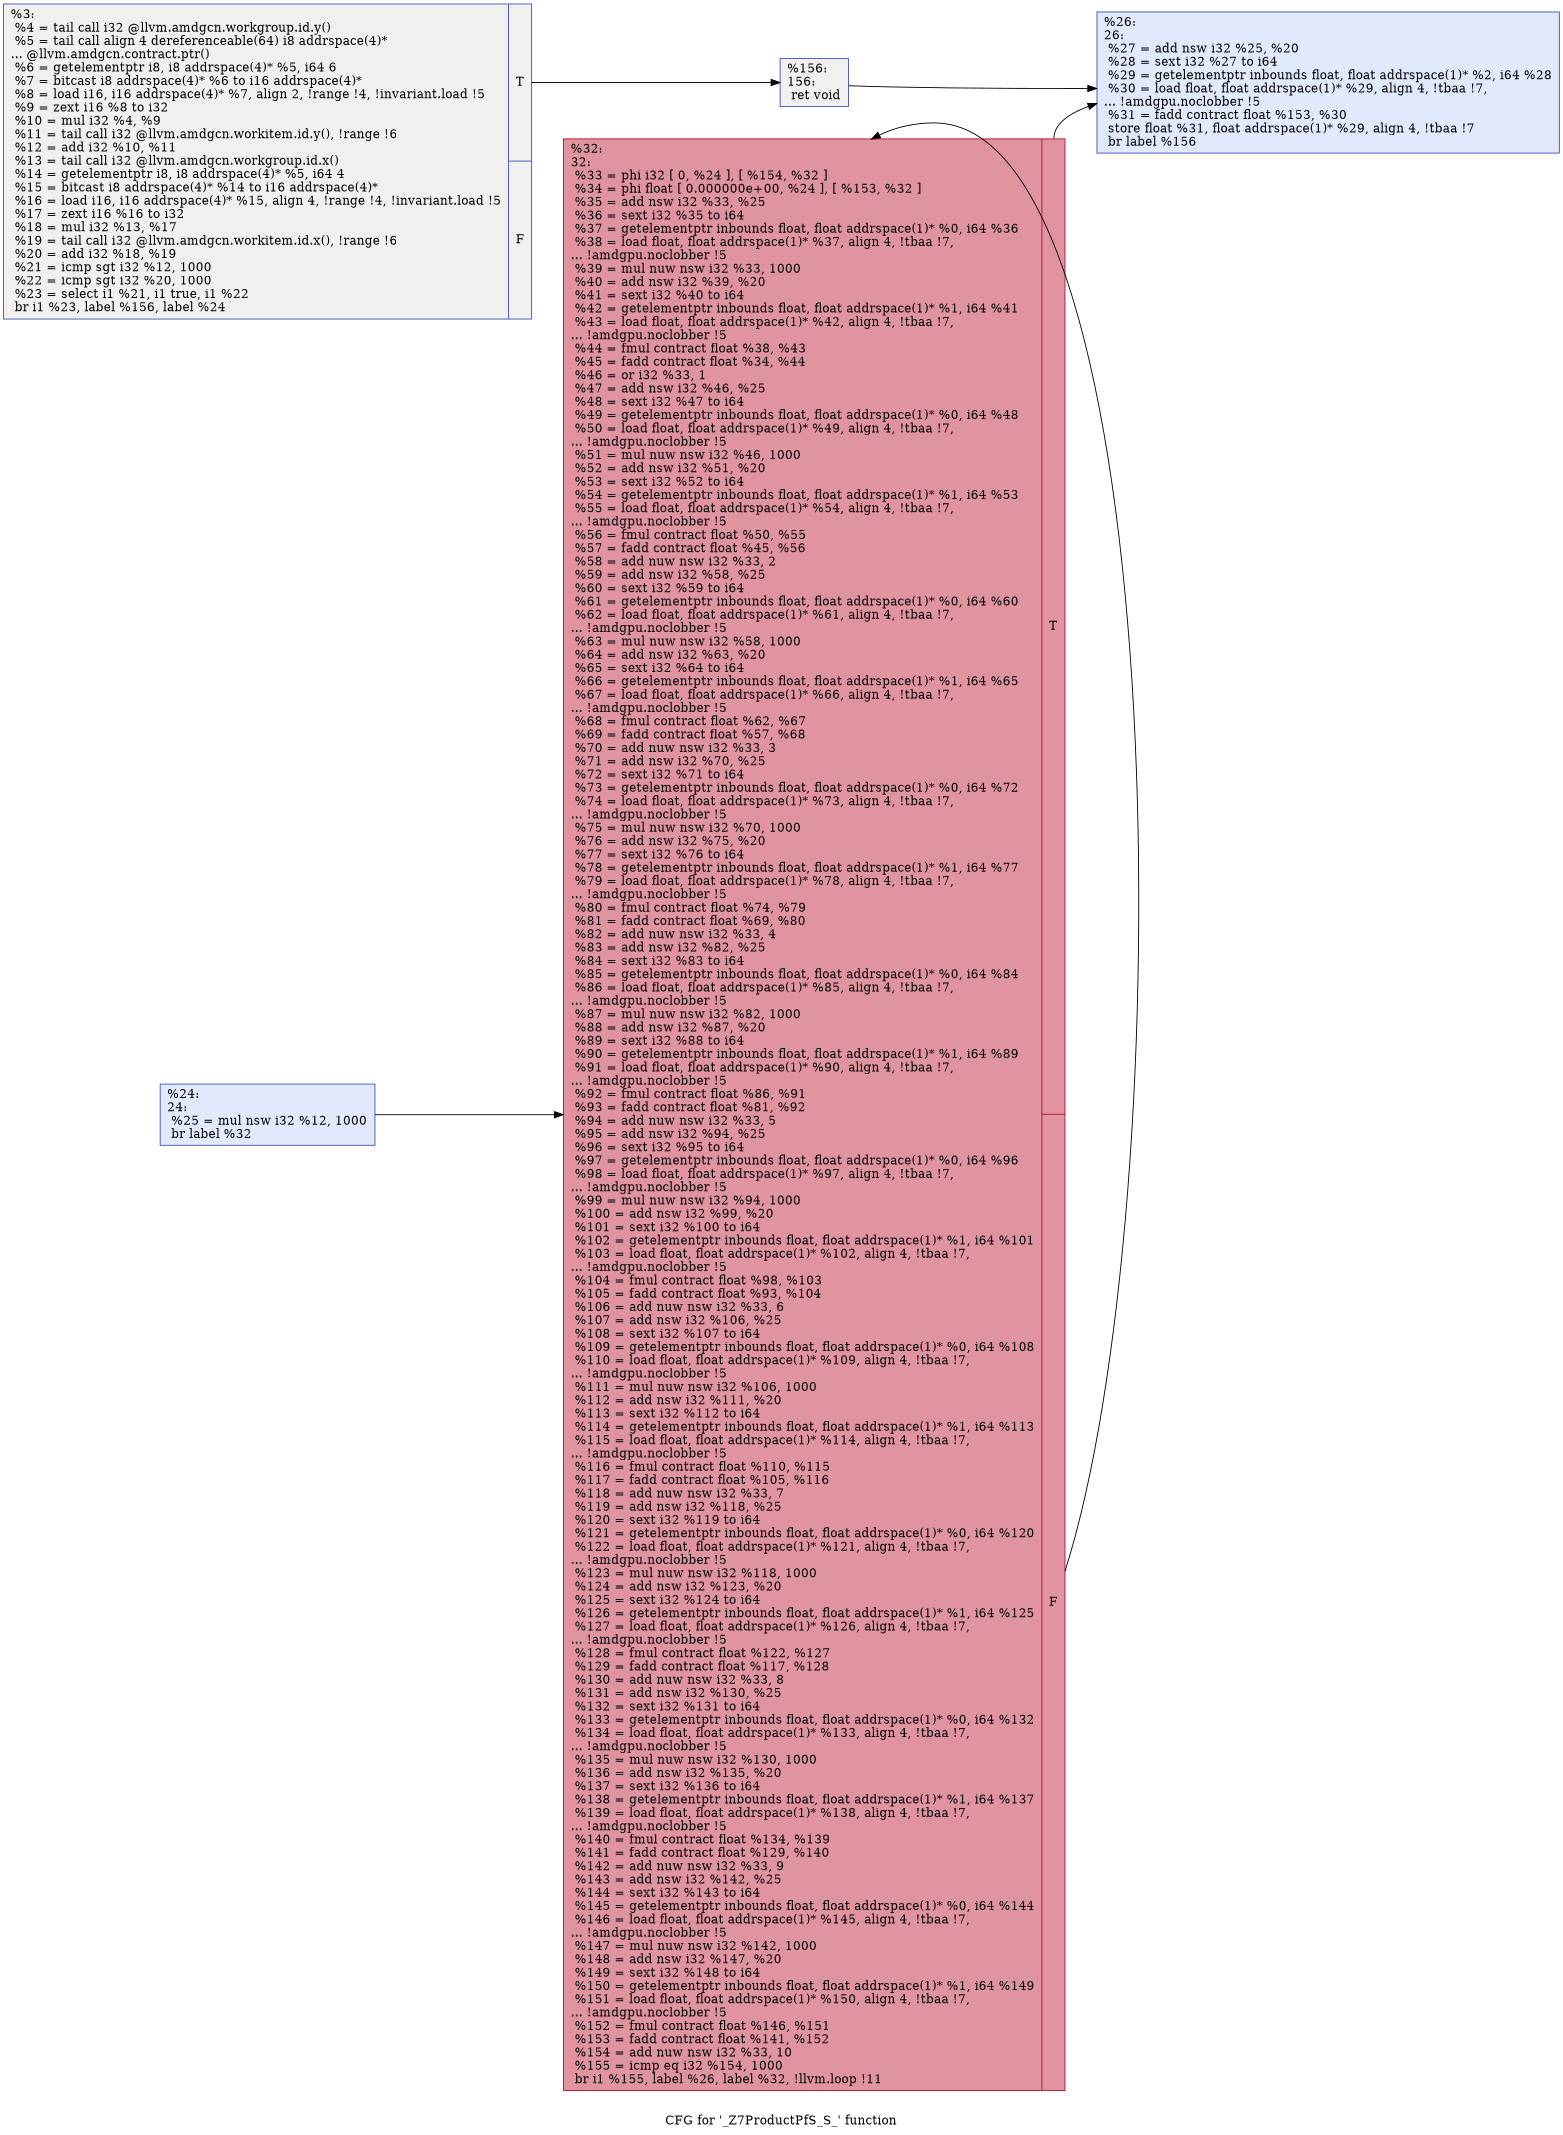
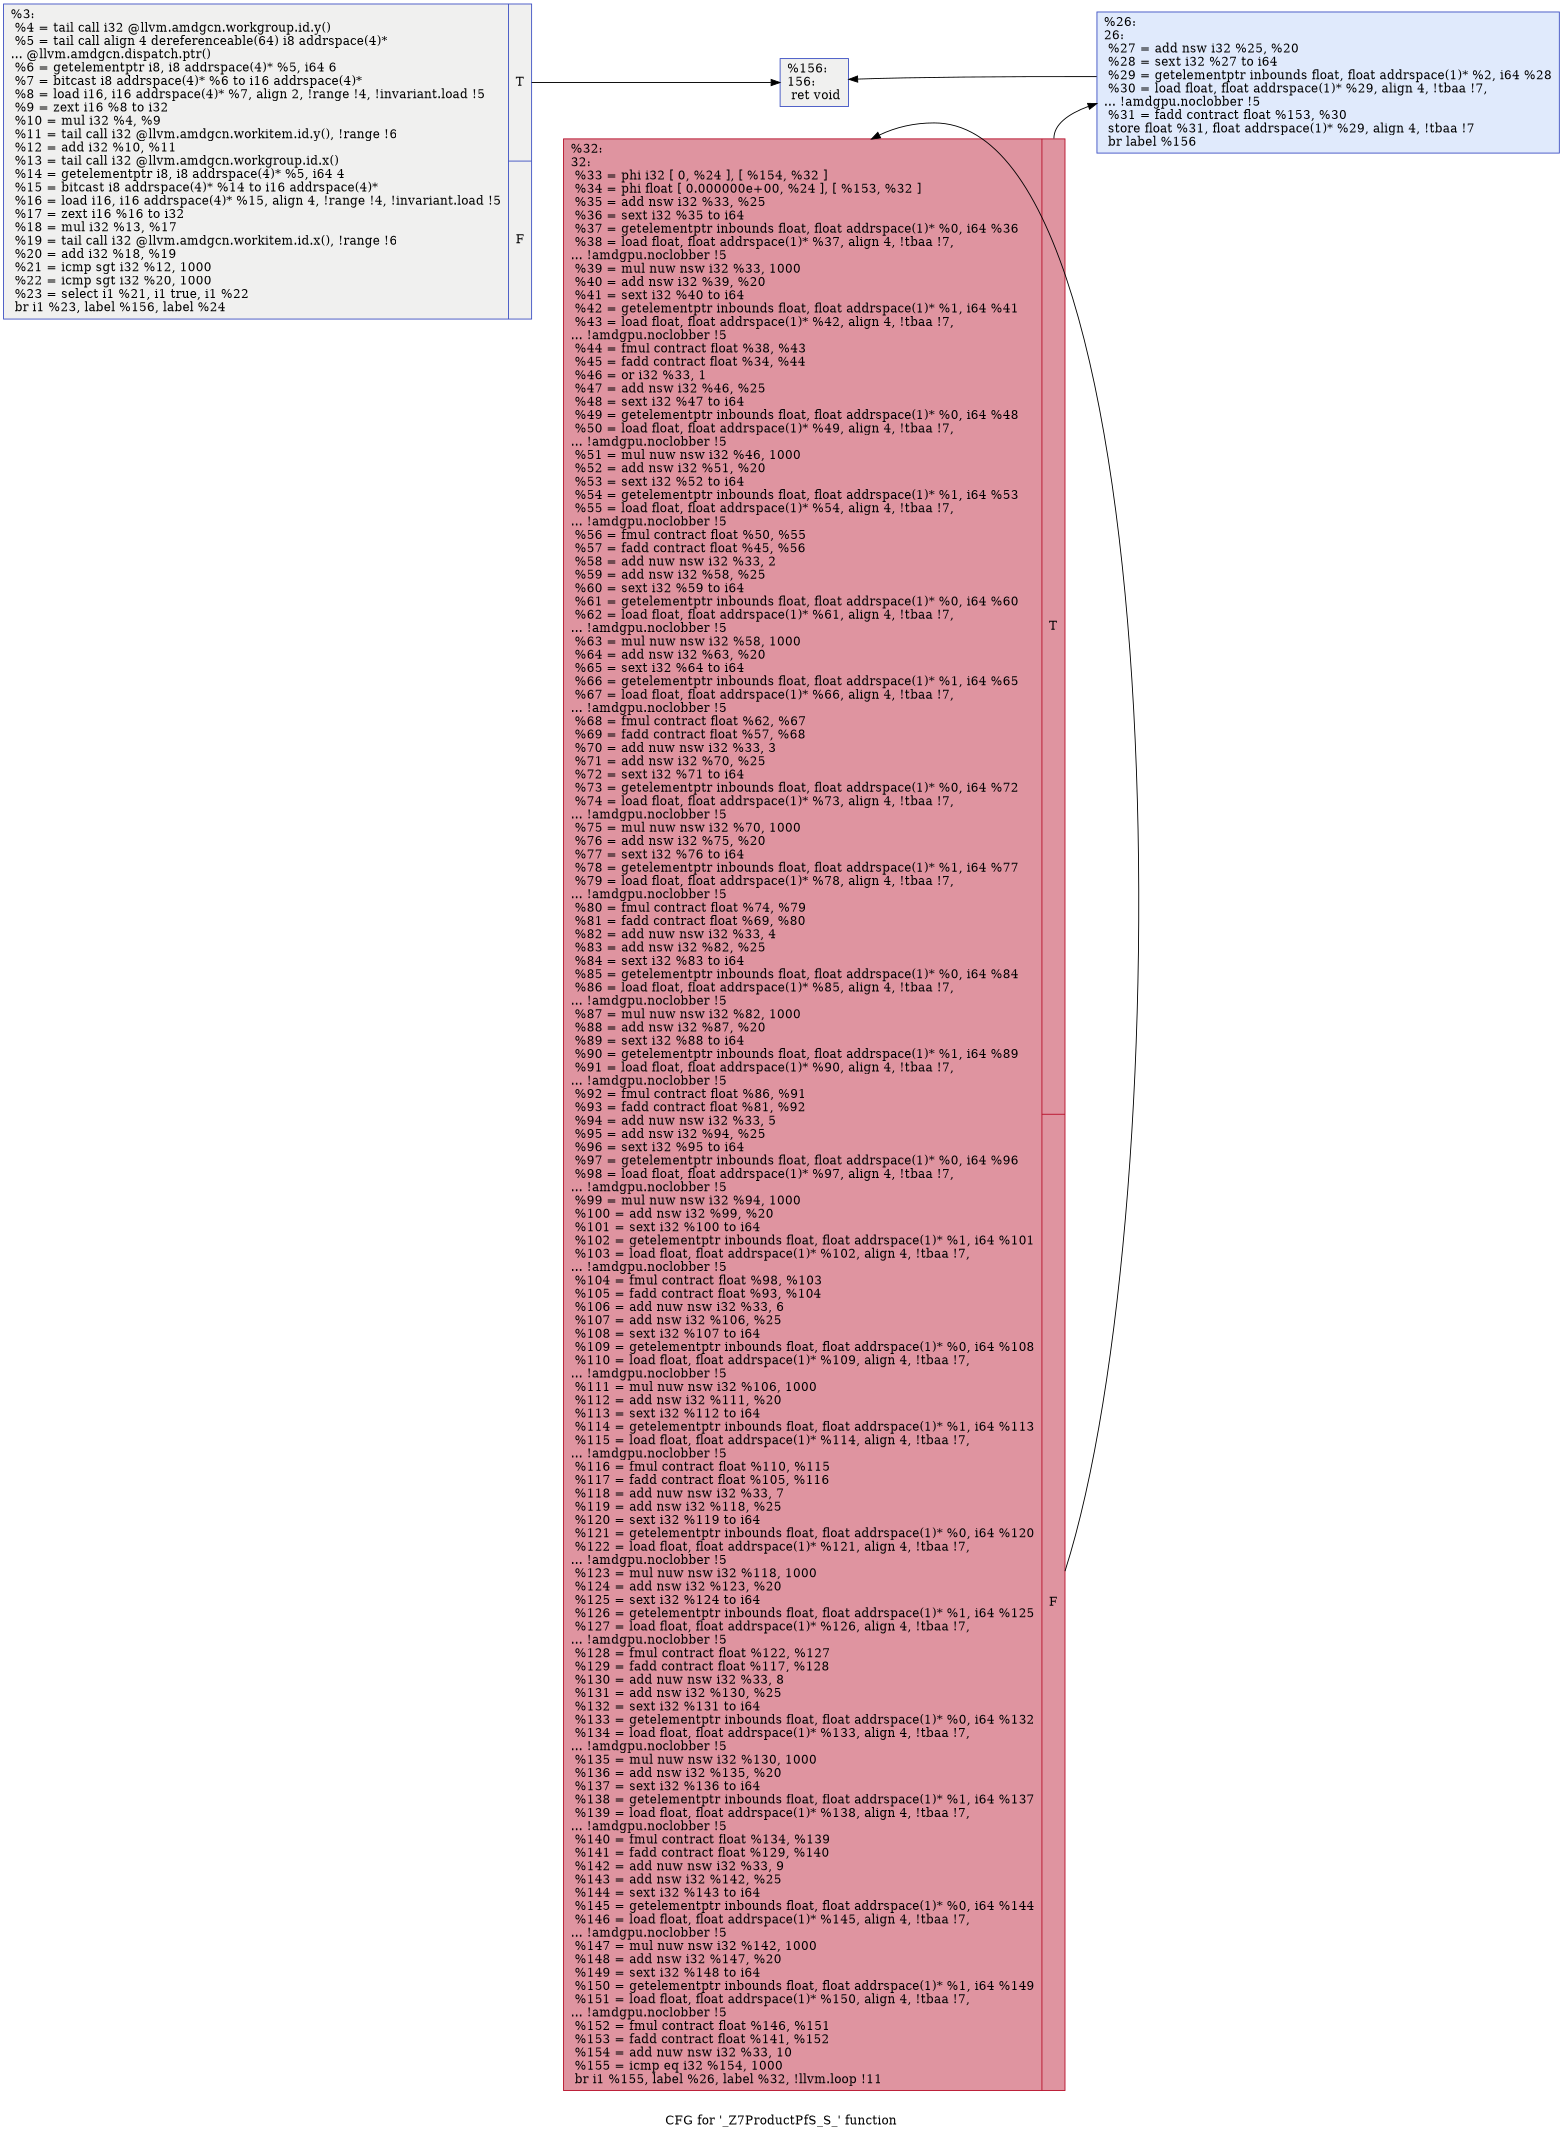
node "%3:": text "... @llvm.amdgcn.contract.ptr()" -> "... @llvm.amdgcn.dispatch.ptr()"
edge "%156:" -> "%26:": reversed
node "%24:": removed
